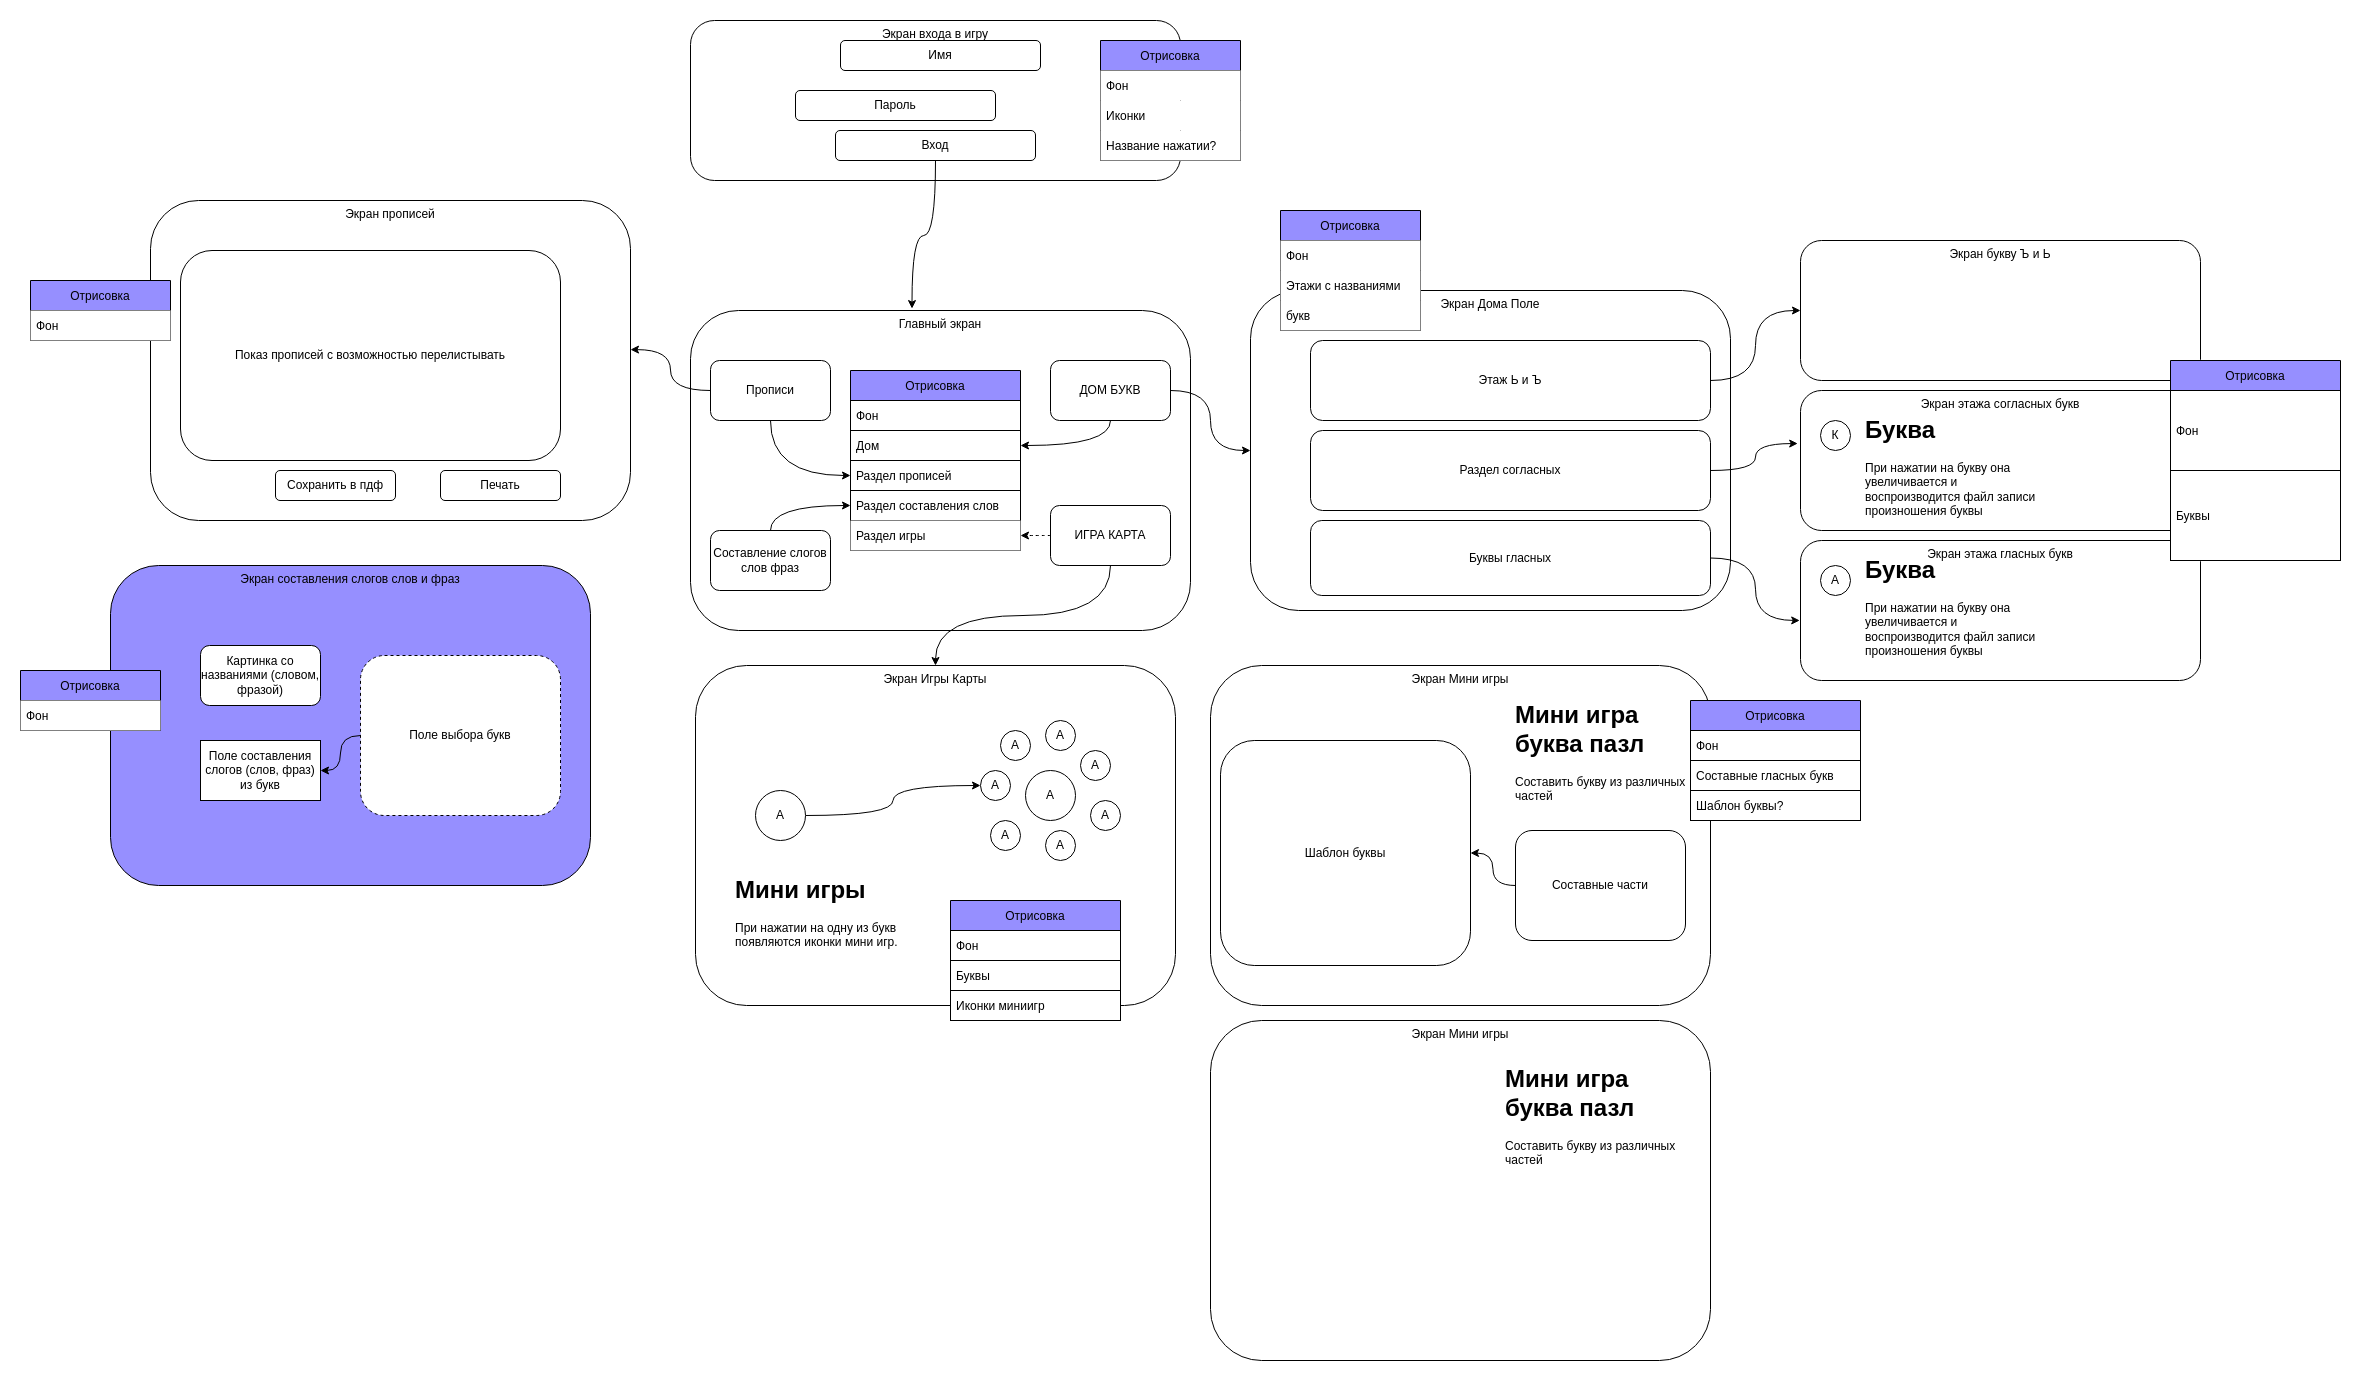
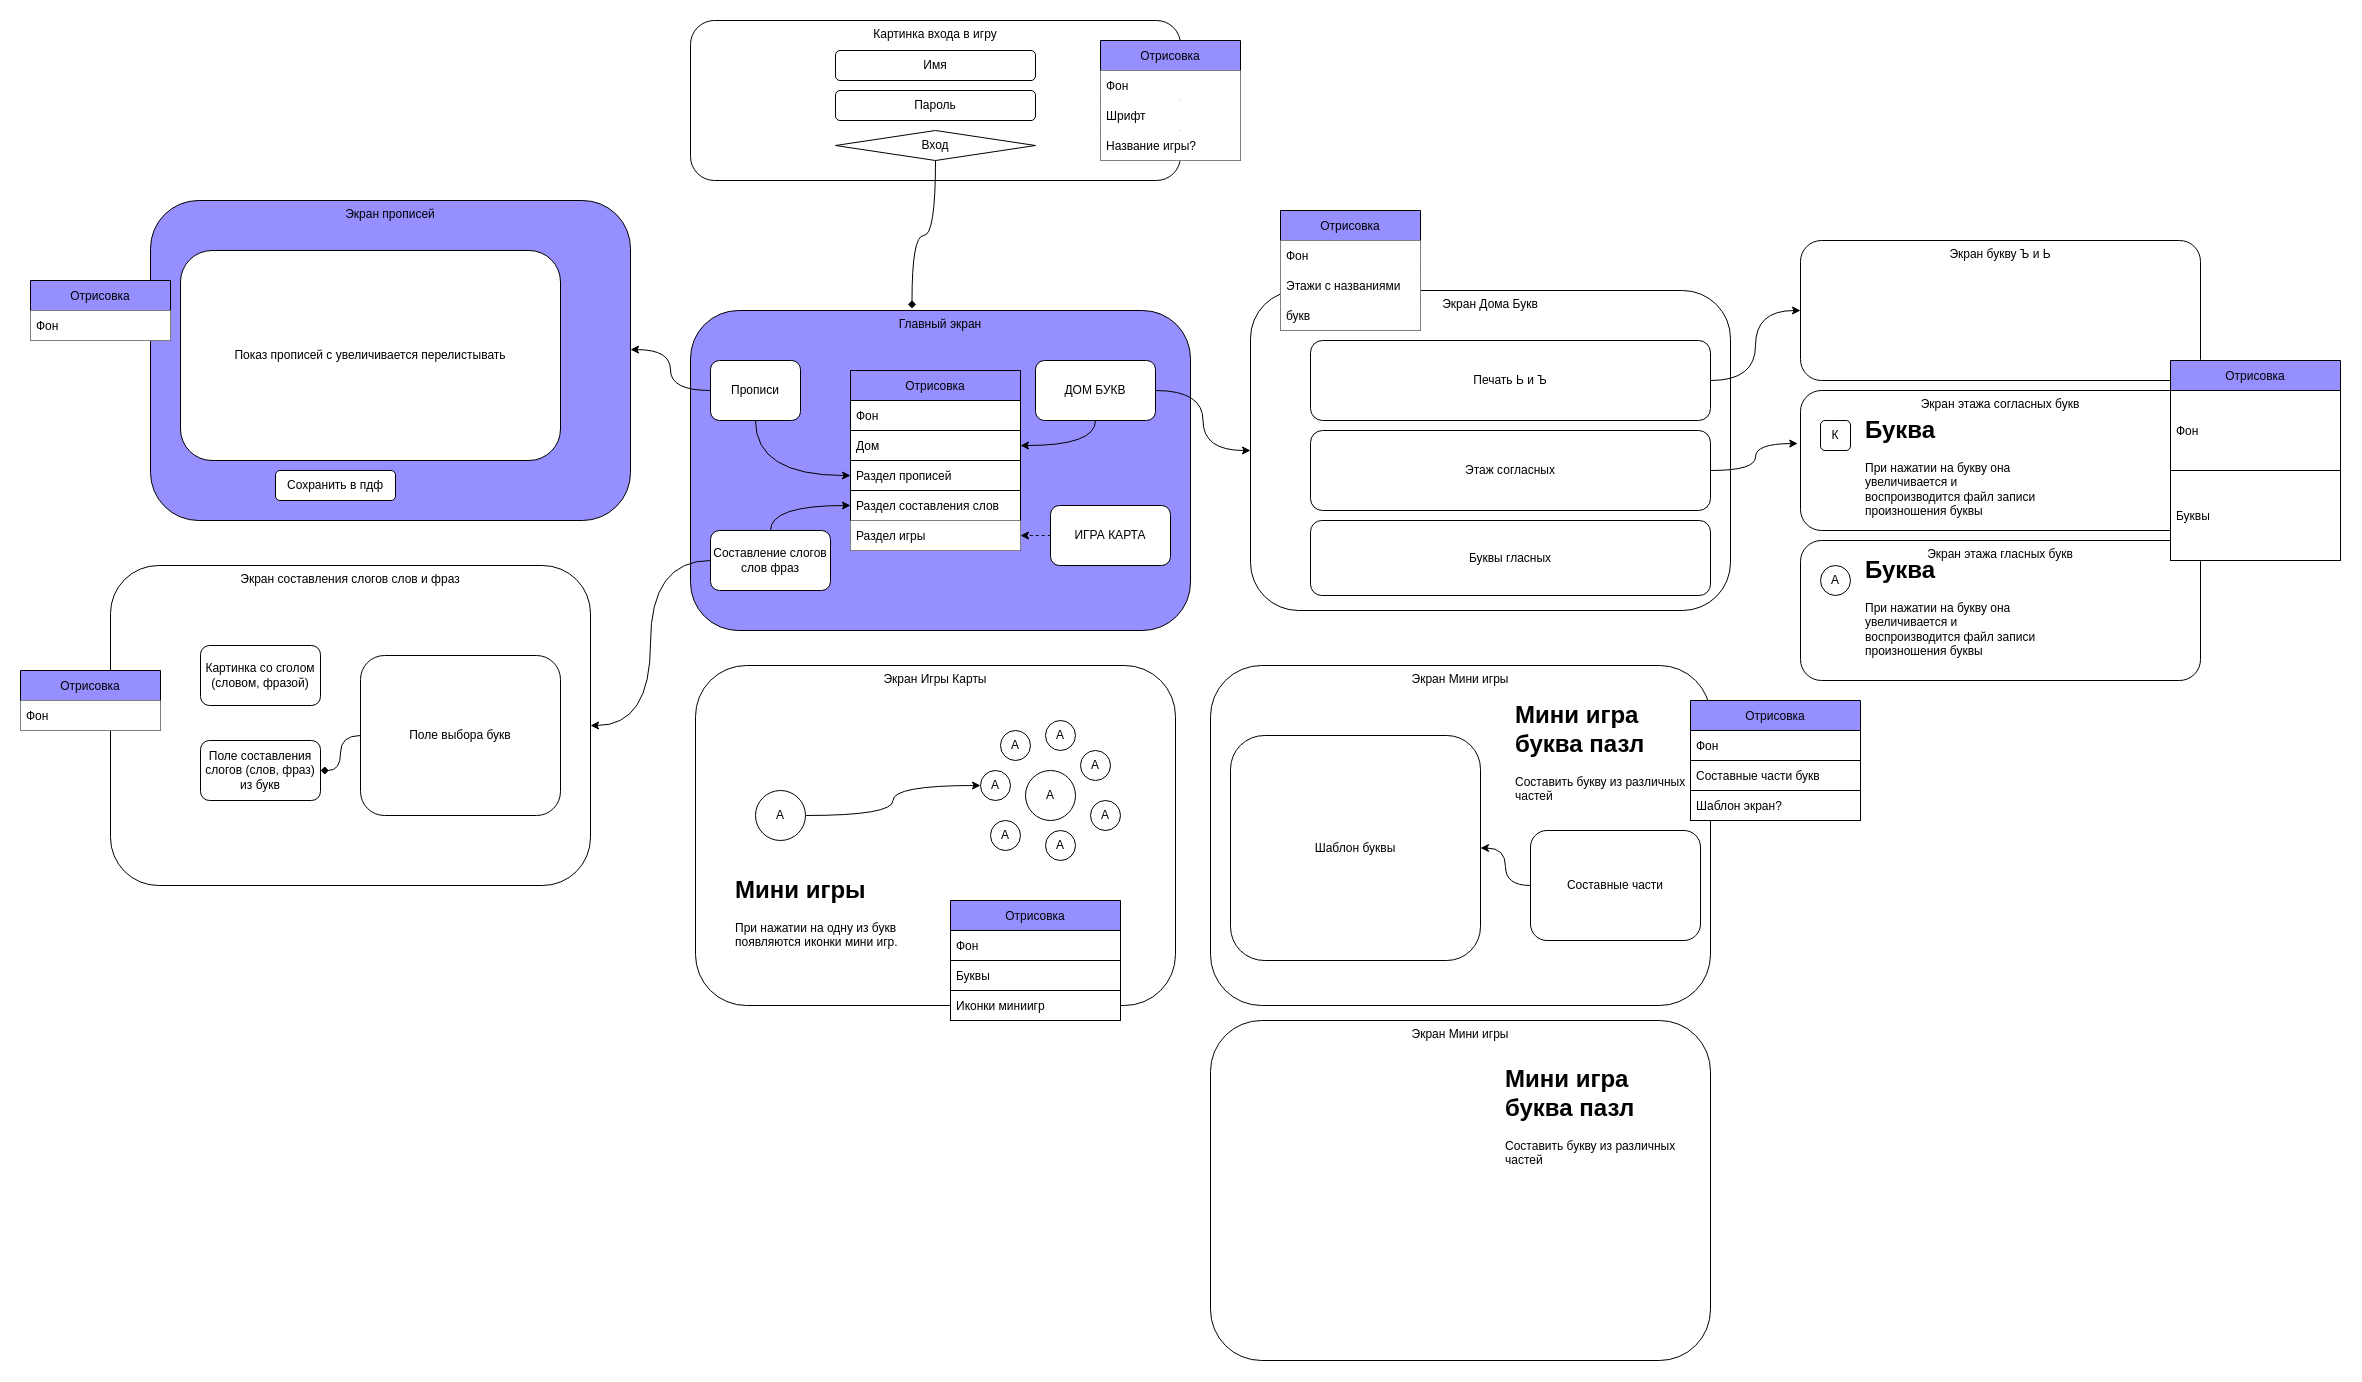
node "Экран входа в игру": label "Экран входа в игру" -> "Картинка входа в игру"
node "Имя": moved (941, 56) -> (936, 66)
node "Пароль": moved (896, 106) -> (936, 106)
node "Иконки": label "Иконки" -> "Шрифт"
node "Вход": shape rounded rectangle -> diamond
node "Название нажатии?": label "Название нажатии?" -> "Название игры?"
node "Экран прописей": fillcolor #ffffff -> #968fff
edge "Вход" -> "Главный экран": arrowhead classic -> diamond
node "Экран Дома Поле": label "Экран Дома Поле" -> "Экран Дома Букв"
node "Главный экран": fillcolor #ffffff -> #968fff
node "Показ прописей с возможностью перелистывать": label "Показ прописей с возможностью перелистывать" -> "Показ прописей с увеличивается перелистывать"
node "Этаж Ь и Ъ": label "Этаж Ь и Ъ" -> "Печать Ь и Ъ"
node "Прописи": size 120x60 -> 90x60
node "ДОМ БУКВ": moved (1111, 391) -> (1096, 391)
node "К": shape ellipse -> rounded rectangle
node "Раздел согласных": label "Раздел согласных" -> "Этаж согласных"
node "Печать": removed
edge "Буквы гласных" -> "Экран этажа гласных букв": removed
edge "ИГРА КАРТА" -> "Экран Игры Карты": removed
edge "Составление слогов слов фраз" -> "Экран составления слогов слов и фраз": added
node "Картинка со названиями (словом, фразой)": label "Картинка со названиями (словом, фразой)" -> "Картинка со сголом (словом, фразой)"
node "Экран составления слогов слов и фраз": fillcolor #968fff -> #ffffff
node "Поле выбора букв": style dashed -> solid
edge "Поле выбора букв" -> "Поле составления слогов (слов, фраз) из букв": arrowhead classic -> diamond
node "Поле составления слогов (слов, фраз) из букв": shape rectangle -> rounded rectangle
node "Составные гласных букв": label "Составные гласных букв" -> "Составные части букв"
node "Шаблон буквы?": label "Шаблон буквы?" -> "Шаблон экран?"
node "Шаблон буквы": moved (1346, 853) -> (1356, 848)
node "Составные части": moved (1601, 886) -> (1616, 886)
